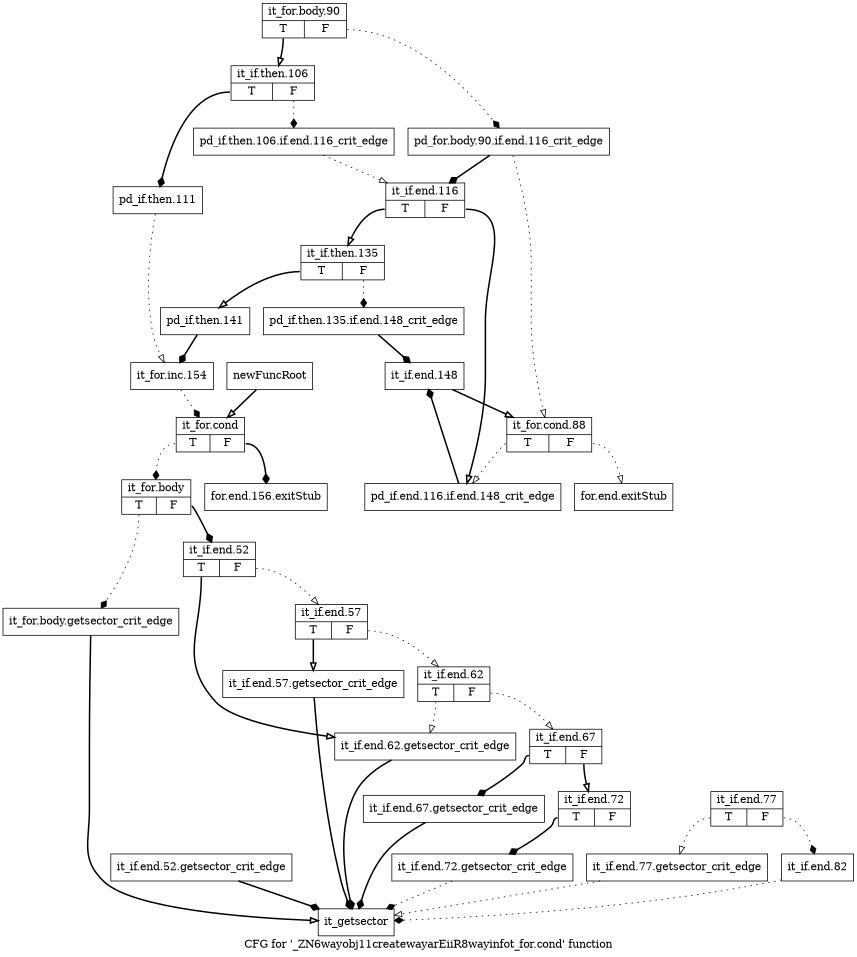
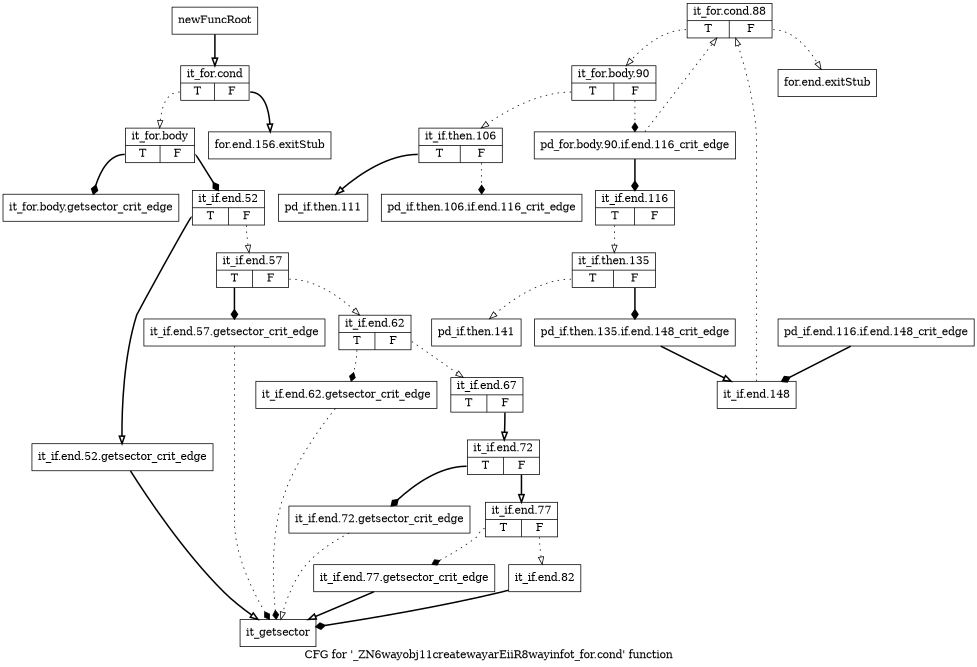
edge "it_for.body.90" -> "it_if.then.106": style bold -> dotted
edge "it_if.then.106" -> "pd_if.then.111": arrowhead diamond -> onormal
edge "pd_if.then.106.if.end.116_crit_edge" -> "it_if.end.116": removed
edge "it_if.end.116" -> "it_if.then.135": style bold -> dotted
edge "it_if.then.135" -> "pd_if.then.141": style bold -> dotted
edge "it_if.then.135" -> "pd_if.then.135.if.end.148_crit_edge": style dotted -> bold
edge "it_if.end.116" -> "pd_if.end.116.if.end.148_crit_edge": removed
edge "pd_if.then.135.if.end.148_crit_edge" -> "it_if.end.148": arrowhead diamond -> onormal
node "it_for.inc.154": removed
edge "it_if.end.148" -> "it_for.cond.88": style bold -> dotted
edge "it_for.cond" -> "it_for.body": arrowhead diamond -> onormal
edge "it_for.cond" -> "for.end.156.exitStub": arrowhead diamond -> onormal
edge "it_for.cond.88" -> "pd_if.end.116.if.end.148_crit_edge": now "it_for.cond.88" -> "it_for.body.90"
edge "it_if.end.72" -> "it_if.end.77": added
edge "it_for.body" -> "it_for.body.getsector_crit_edge": style dotted -> bold
edge "it_if.end.57" -> "it_if.end.57.getsector_crit_edge": arrowhead onormal -> diamond
edge "it_if.end.52" -> "it_if.end.62.getsector_crit_edge": now "it_if.end.52" -> "it_if.end.52.getsector_crit_edge"
edge "it_if.end.62" -> "it_if.end.62.getsector_crit_edge": arrowhead onormal -> diamond
edge "it_if.end.57.getsector_crit_edge" -> "it_getsector": style bold -> dotted
node "it_if.end.67.getsector_crit_edge": removed
edge "it_if.end.62.getsector_crit_edge" -> "it_getsector": style bold -> dotted
edge "it_if.end.77" -> "it_if.end.82": arrowhead diamond -> onormal
edge "it_if.end.77" -> "it_if.end.77.getsector_crit_edge": arrowhead onormal -> diamond
edge "it_for.body.getsector_crit_edge" -> "it_getsector": removed
edge "it_if.end.52.getsector_crit_edge" -> "it_getsector": arrowhead diamond -> onormal
edge "it_if.end.72.getsector_crit_edge" -> "it_getsector": arrowhead diamond -> onormal
edge "it_if.end.77.getsector_crit_edge" -> "it_getsector": style dotted -> bold
edge "it_if.end.82" -> "it_getsector": style dotted -> bold
